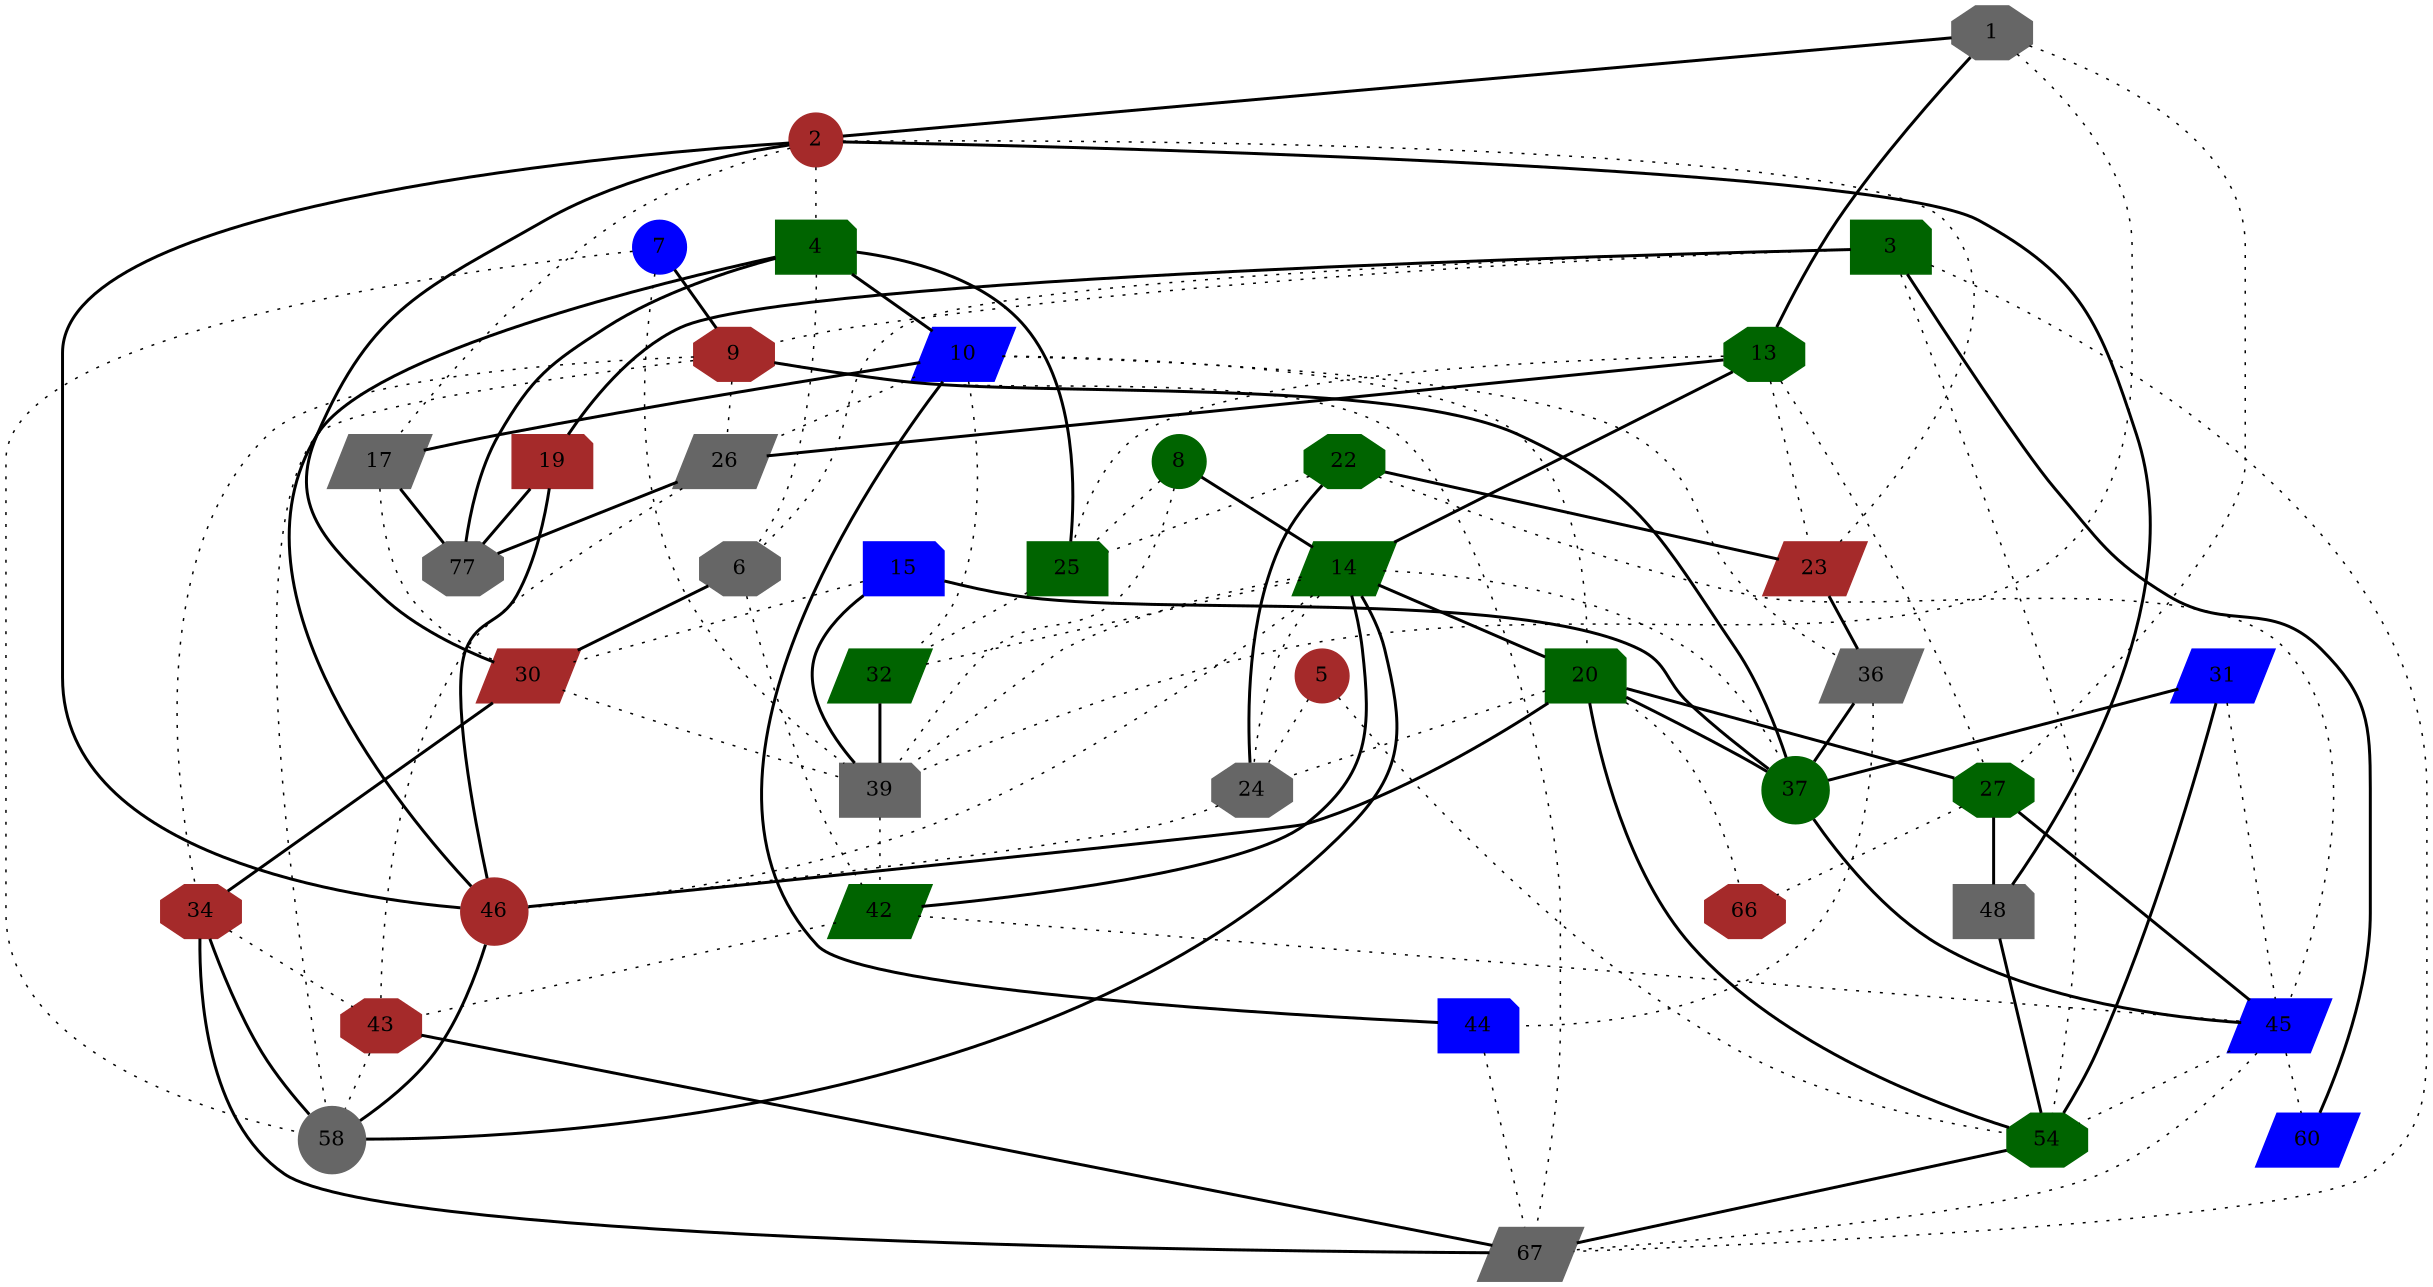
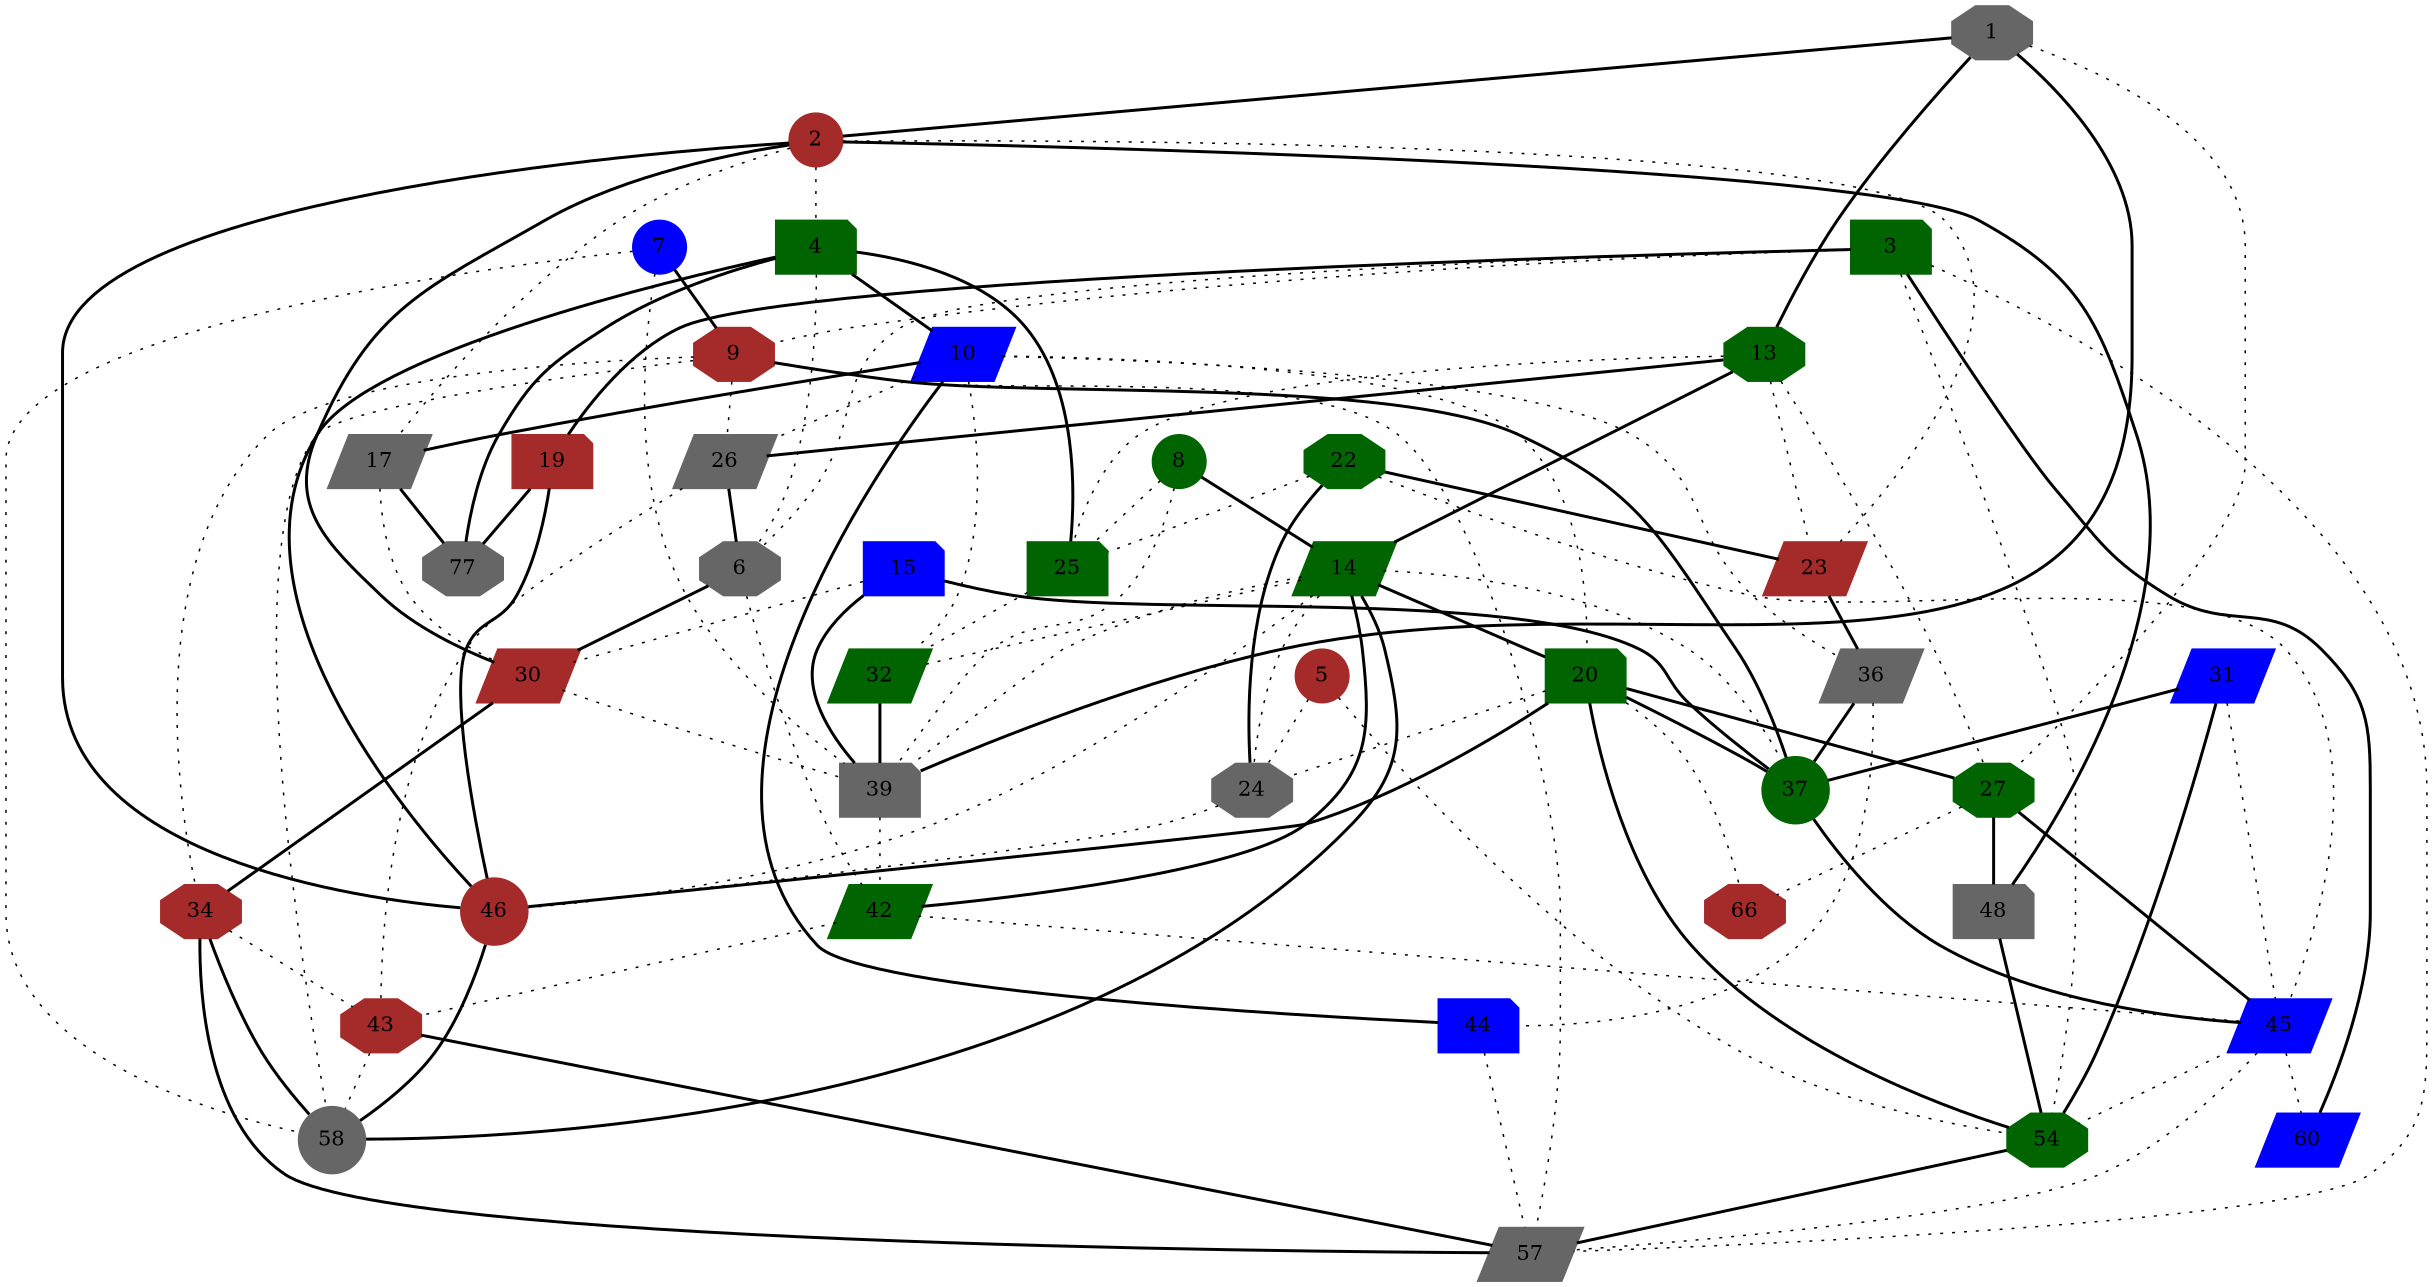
edge "26" -- "77": now "26" -- "6"
edge "1" -- "39": style dotted -> bold
node "67": label "67" -> "57"
